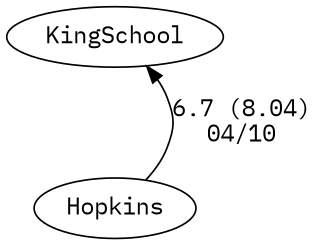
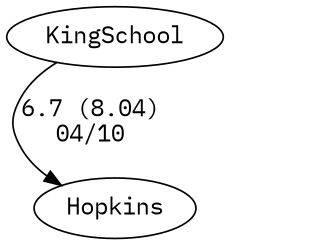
edge "Hopkins" -> "KingSchool": reversed
